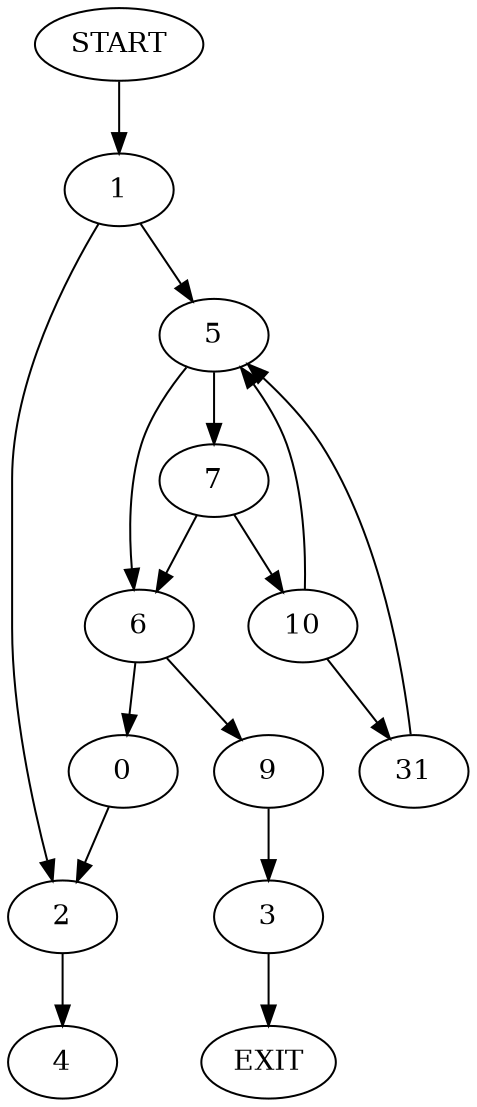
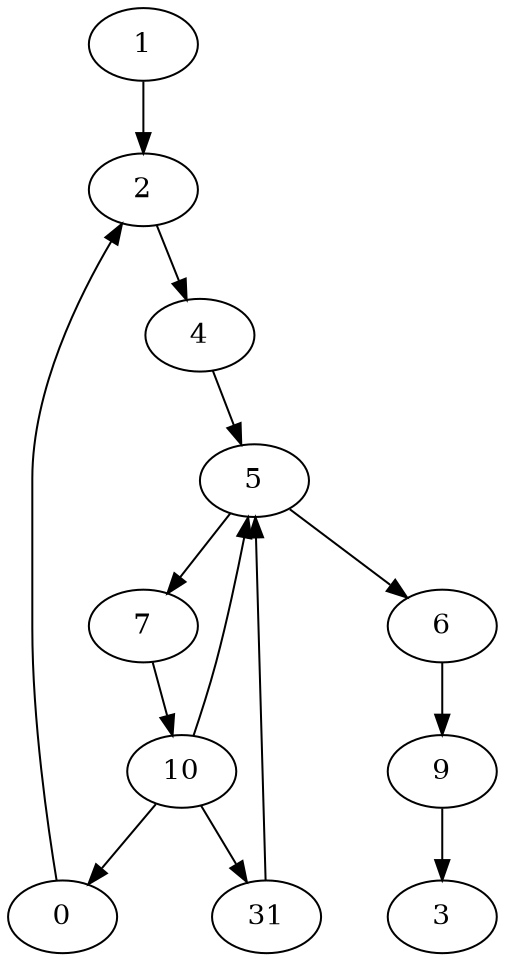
node "START": removed
edge "1" -> "5": now "4" -> "5"
edge "7" -> "6": removed
edge "6" -> "0": now "10" -> "0"
node "EXIT": removed
